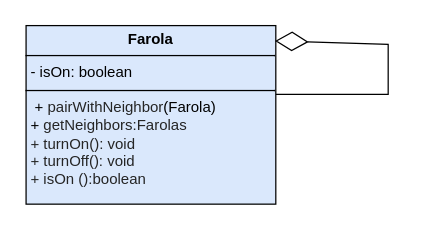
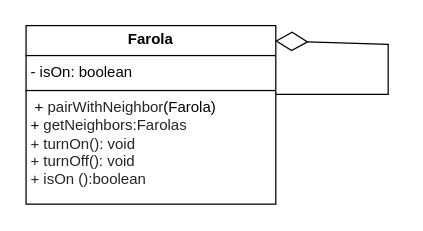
node "Farola - isOn: boolean + pairWithNeighbor(Farola) + getNeighbors:Farolas + turnOn(): void + turnOff(): void + isOn ():boolean": fillcolor #dae8fc -> #ffffff
